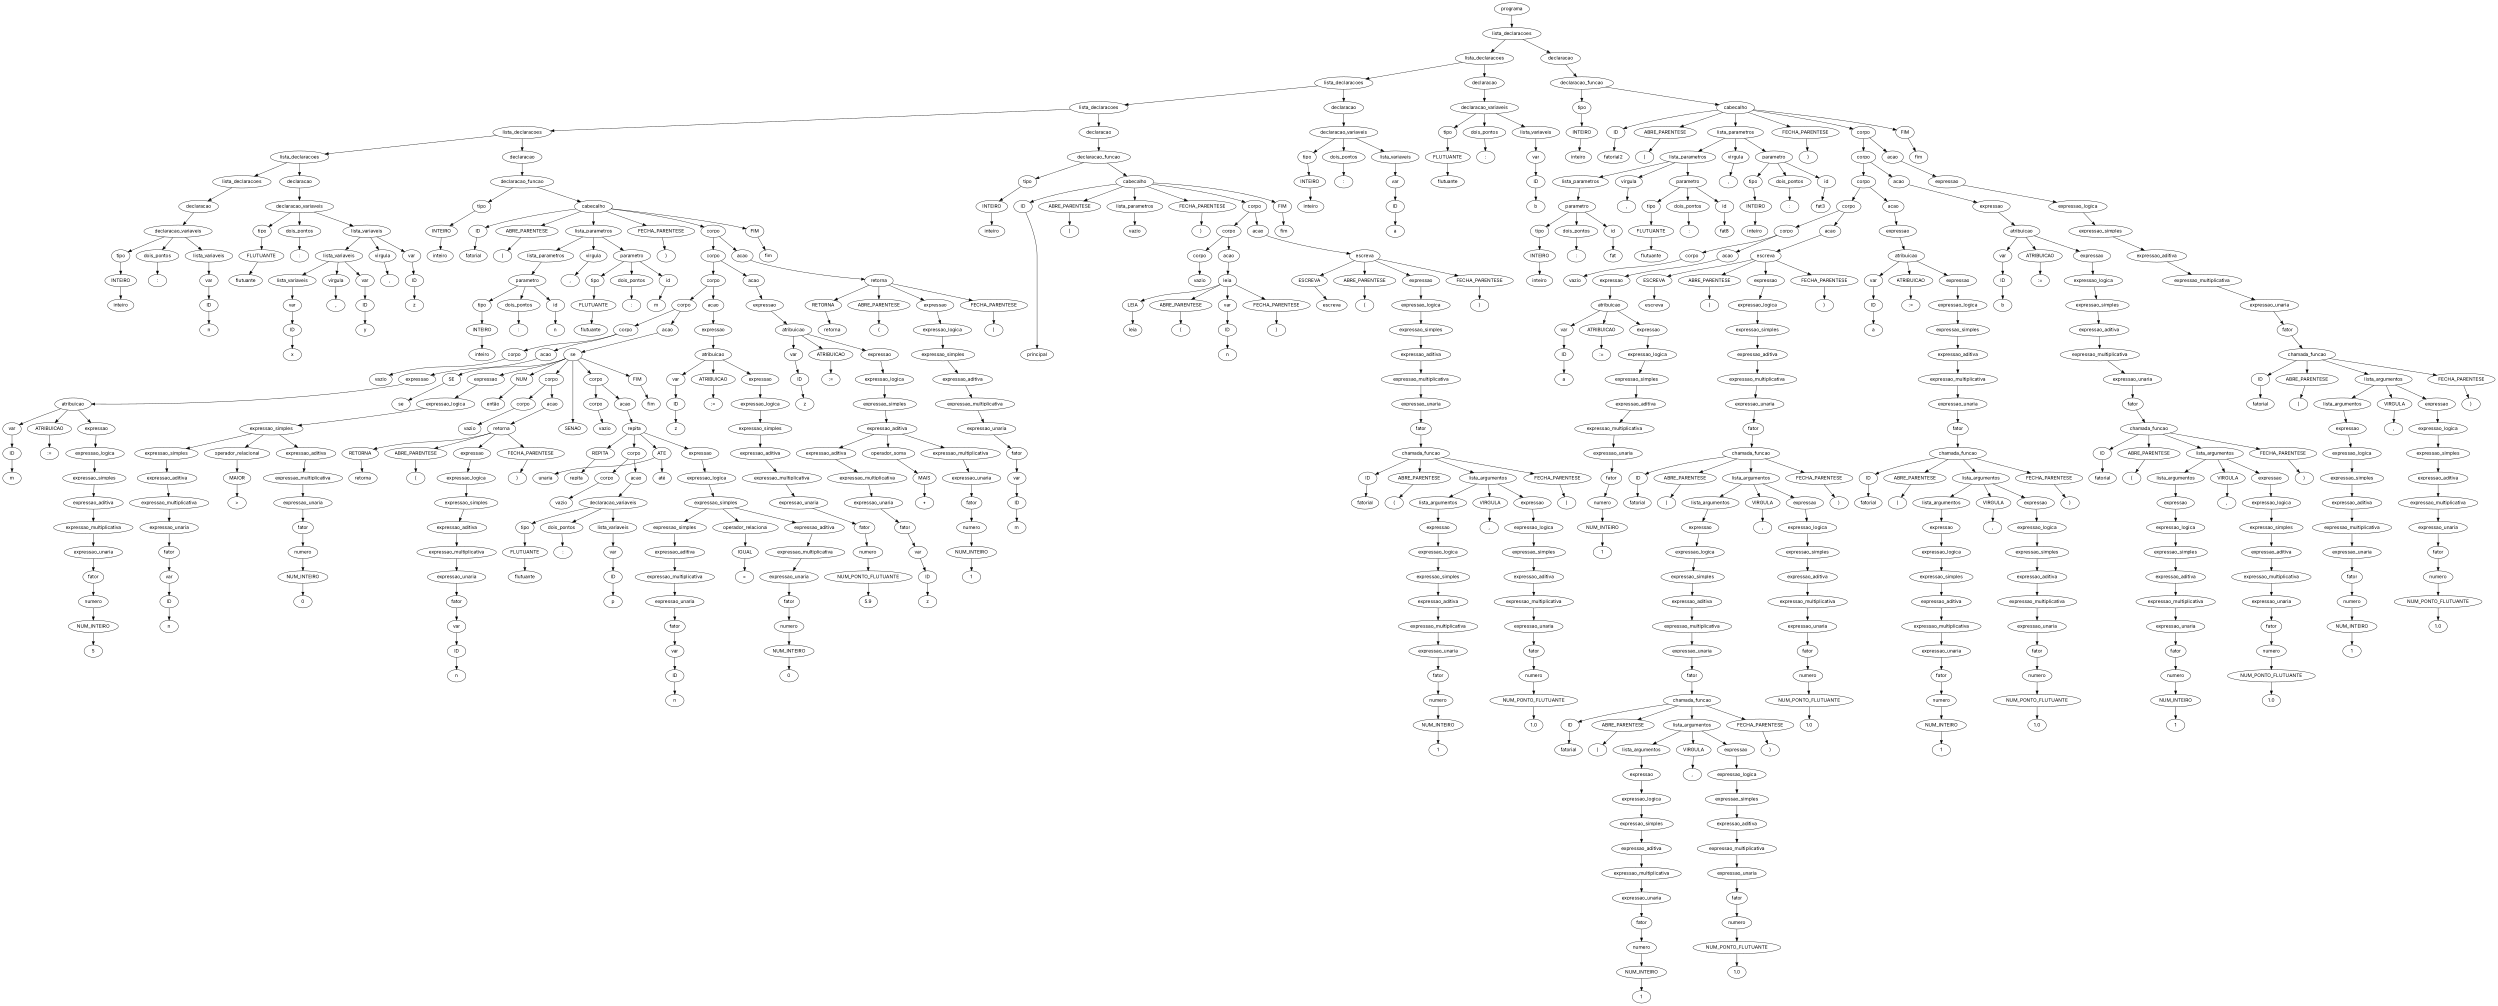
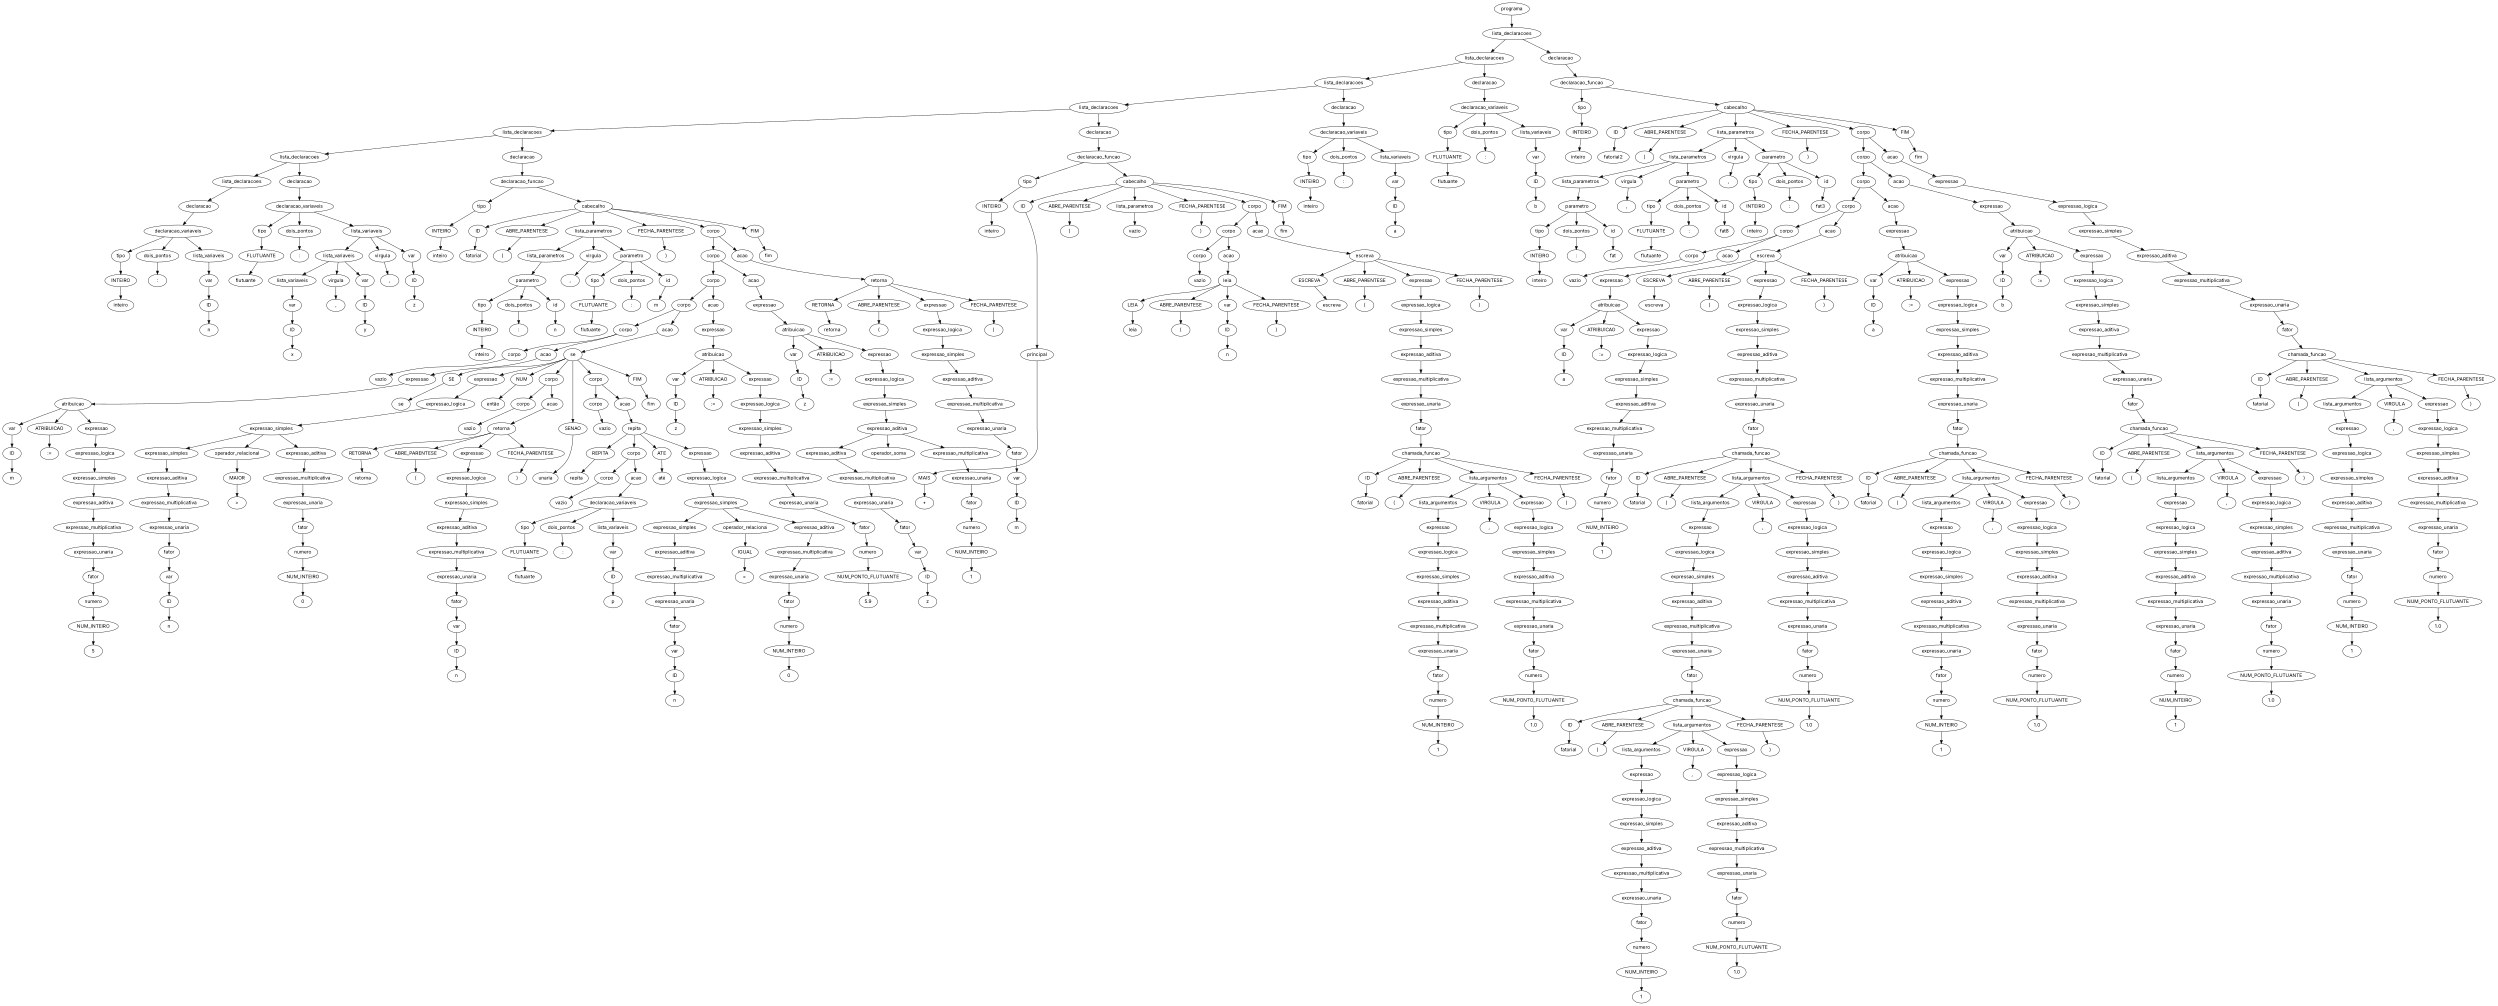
edge "operador_soma" -> "MAIS": now "principal" -> "MAIS"
edge "ATE" -> "unaria": now "SENAO" -> "unaria"
